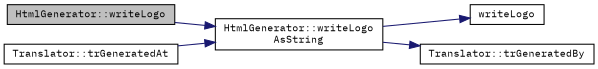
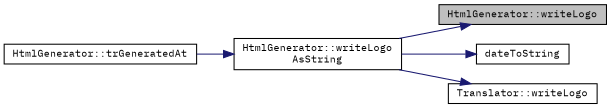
node "writeLogo": label "writeLogo" -> "dateToString"
edge "HtmlGenerator::writeLogo" -> "HtmlGenerator::writeLogo AsString": reversed
node "Translator::trGeneratedAt": label "Translator::trGeneratedAt" -> "HtmlGenerator::trGeneratedAt"
node "Translator::trGeneratedBy": label "Translator::trGeneratedBy" -> "Translator::writeLogo"
